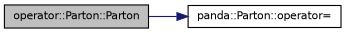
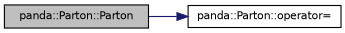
node "operator::Parton::Parton": label "operator::Parton::Parton" -> "panda::Parton::Parton"
